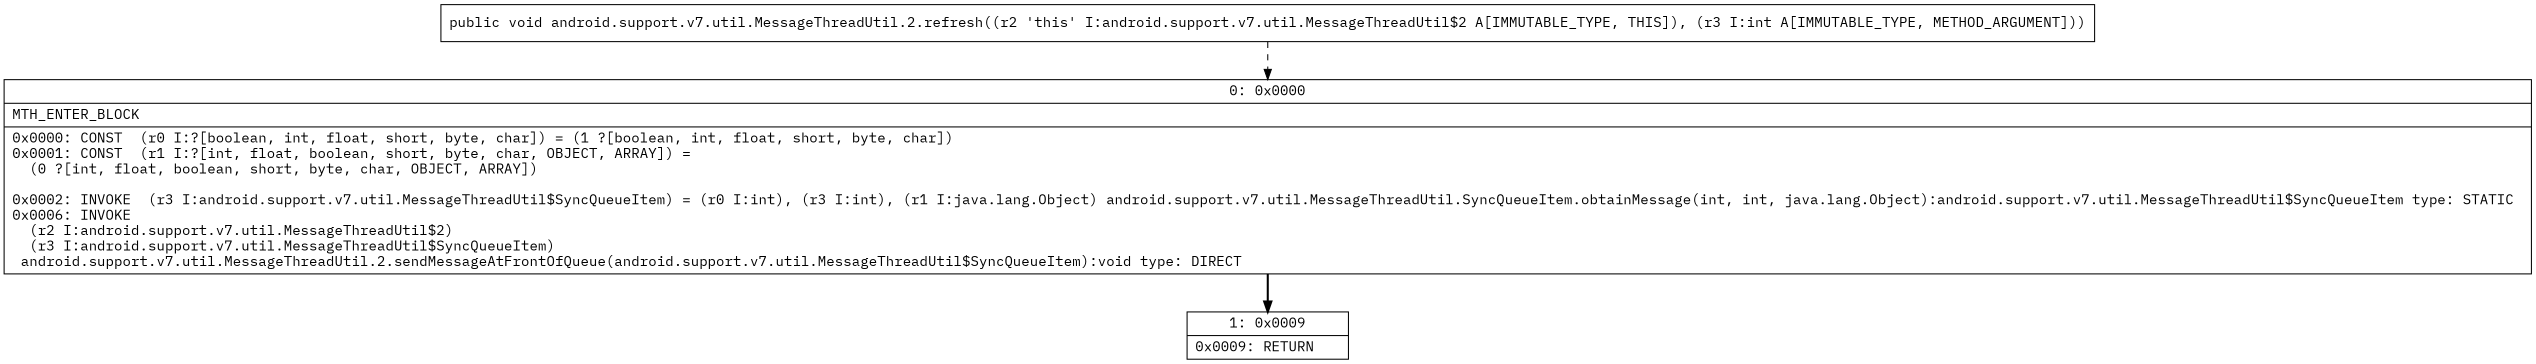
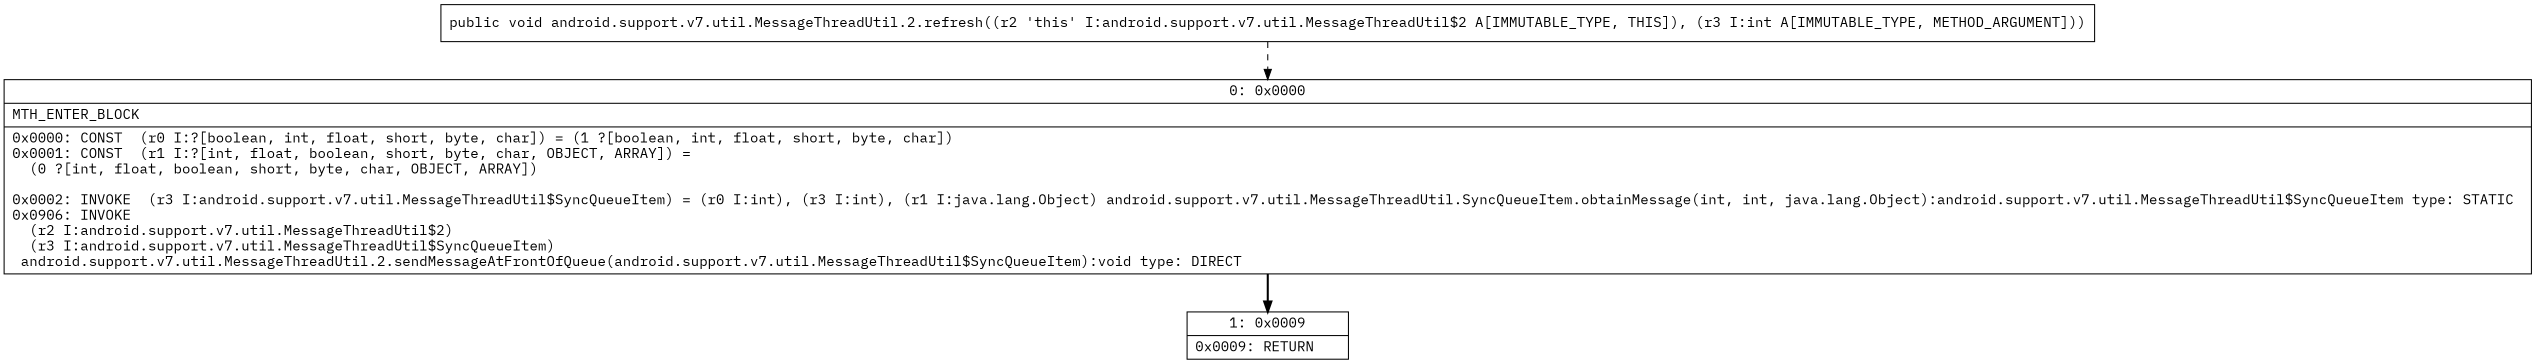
node "0: 0x0000": text "0x0006: INVOKE" -> "0x0906: INVOKE"
